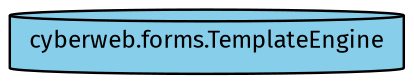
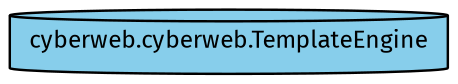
node "cyberweb.forms.TemplateEngine": label "cyberweb.forms.TemplateEngine" -> "cyberweb.cyberweb.TemplateEngine"
